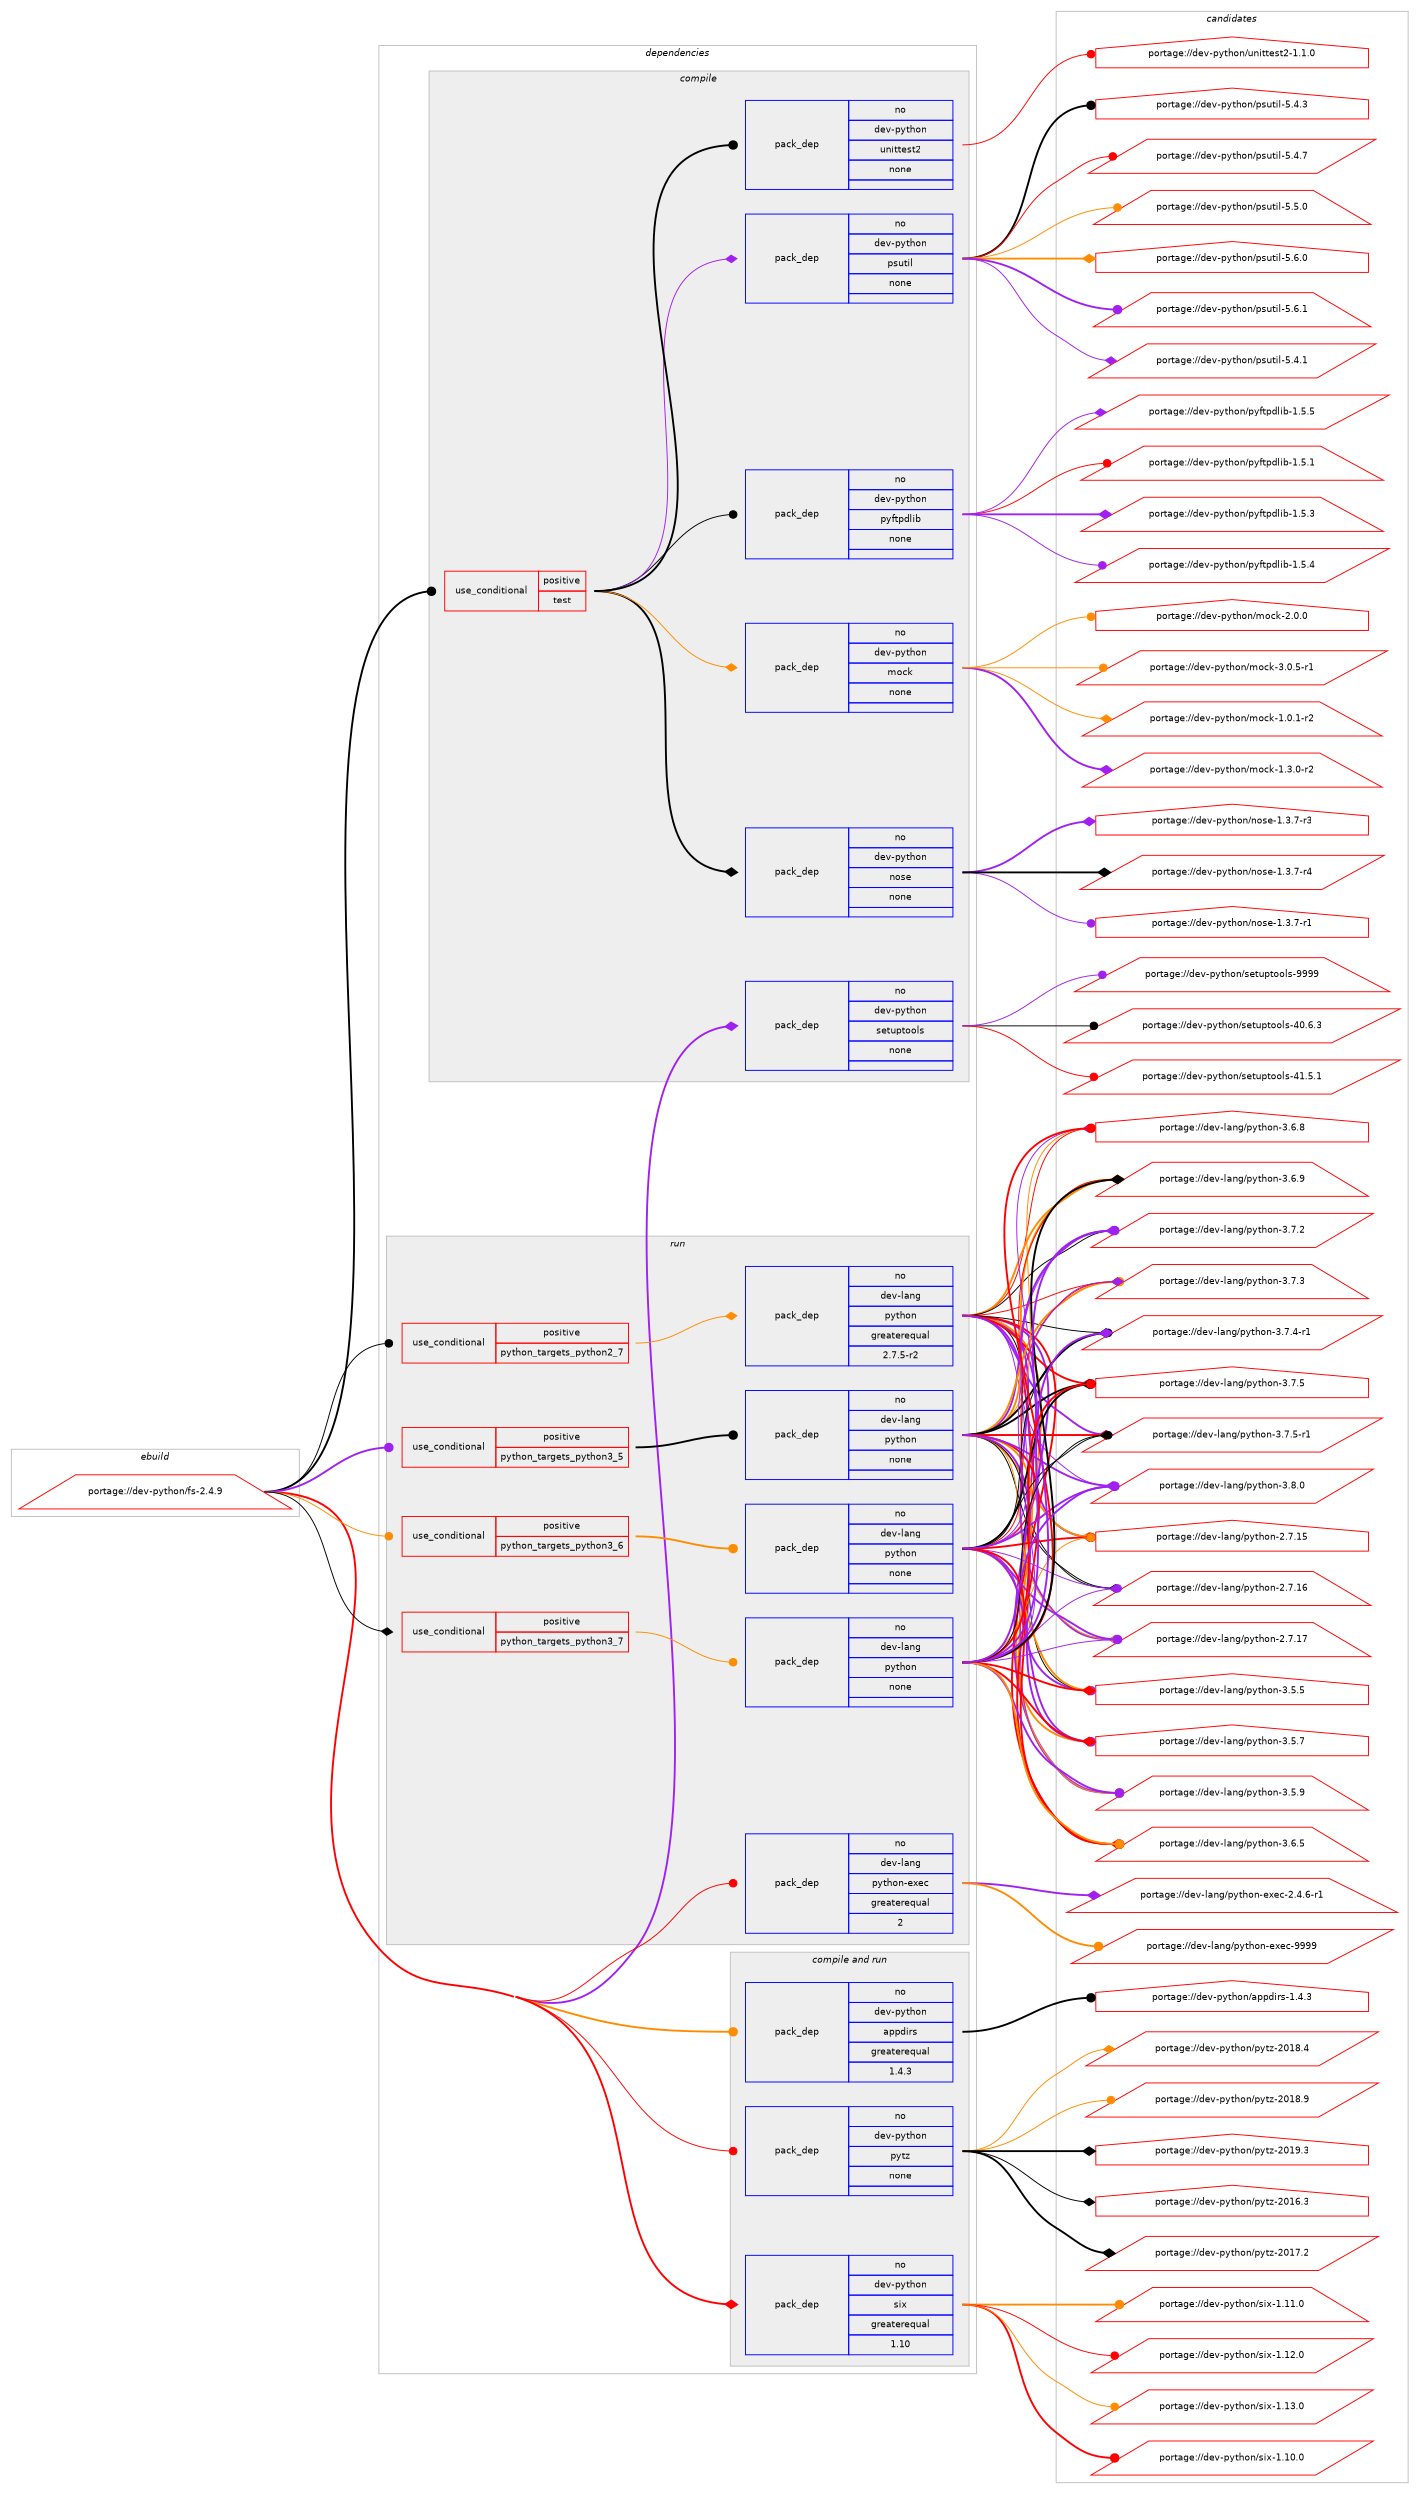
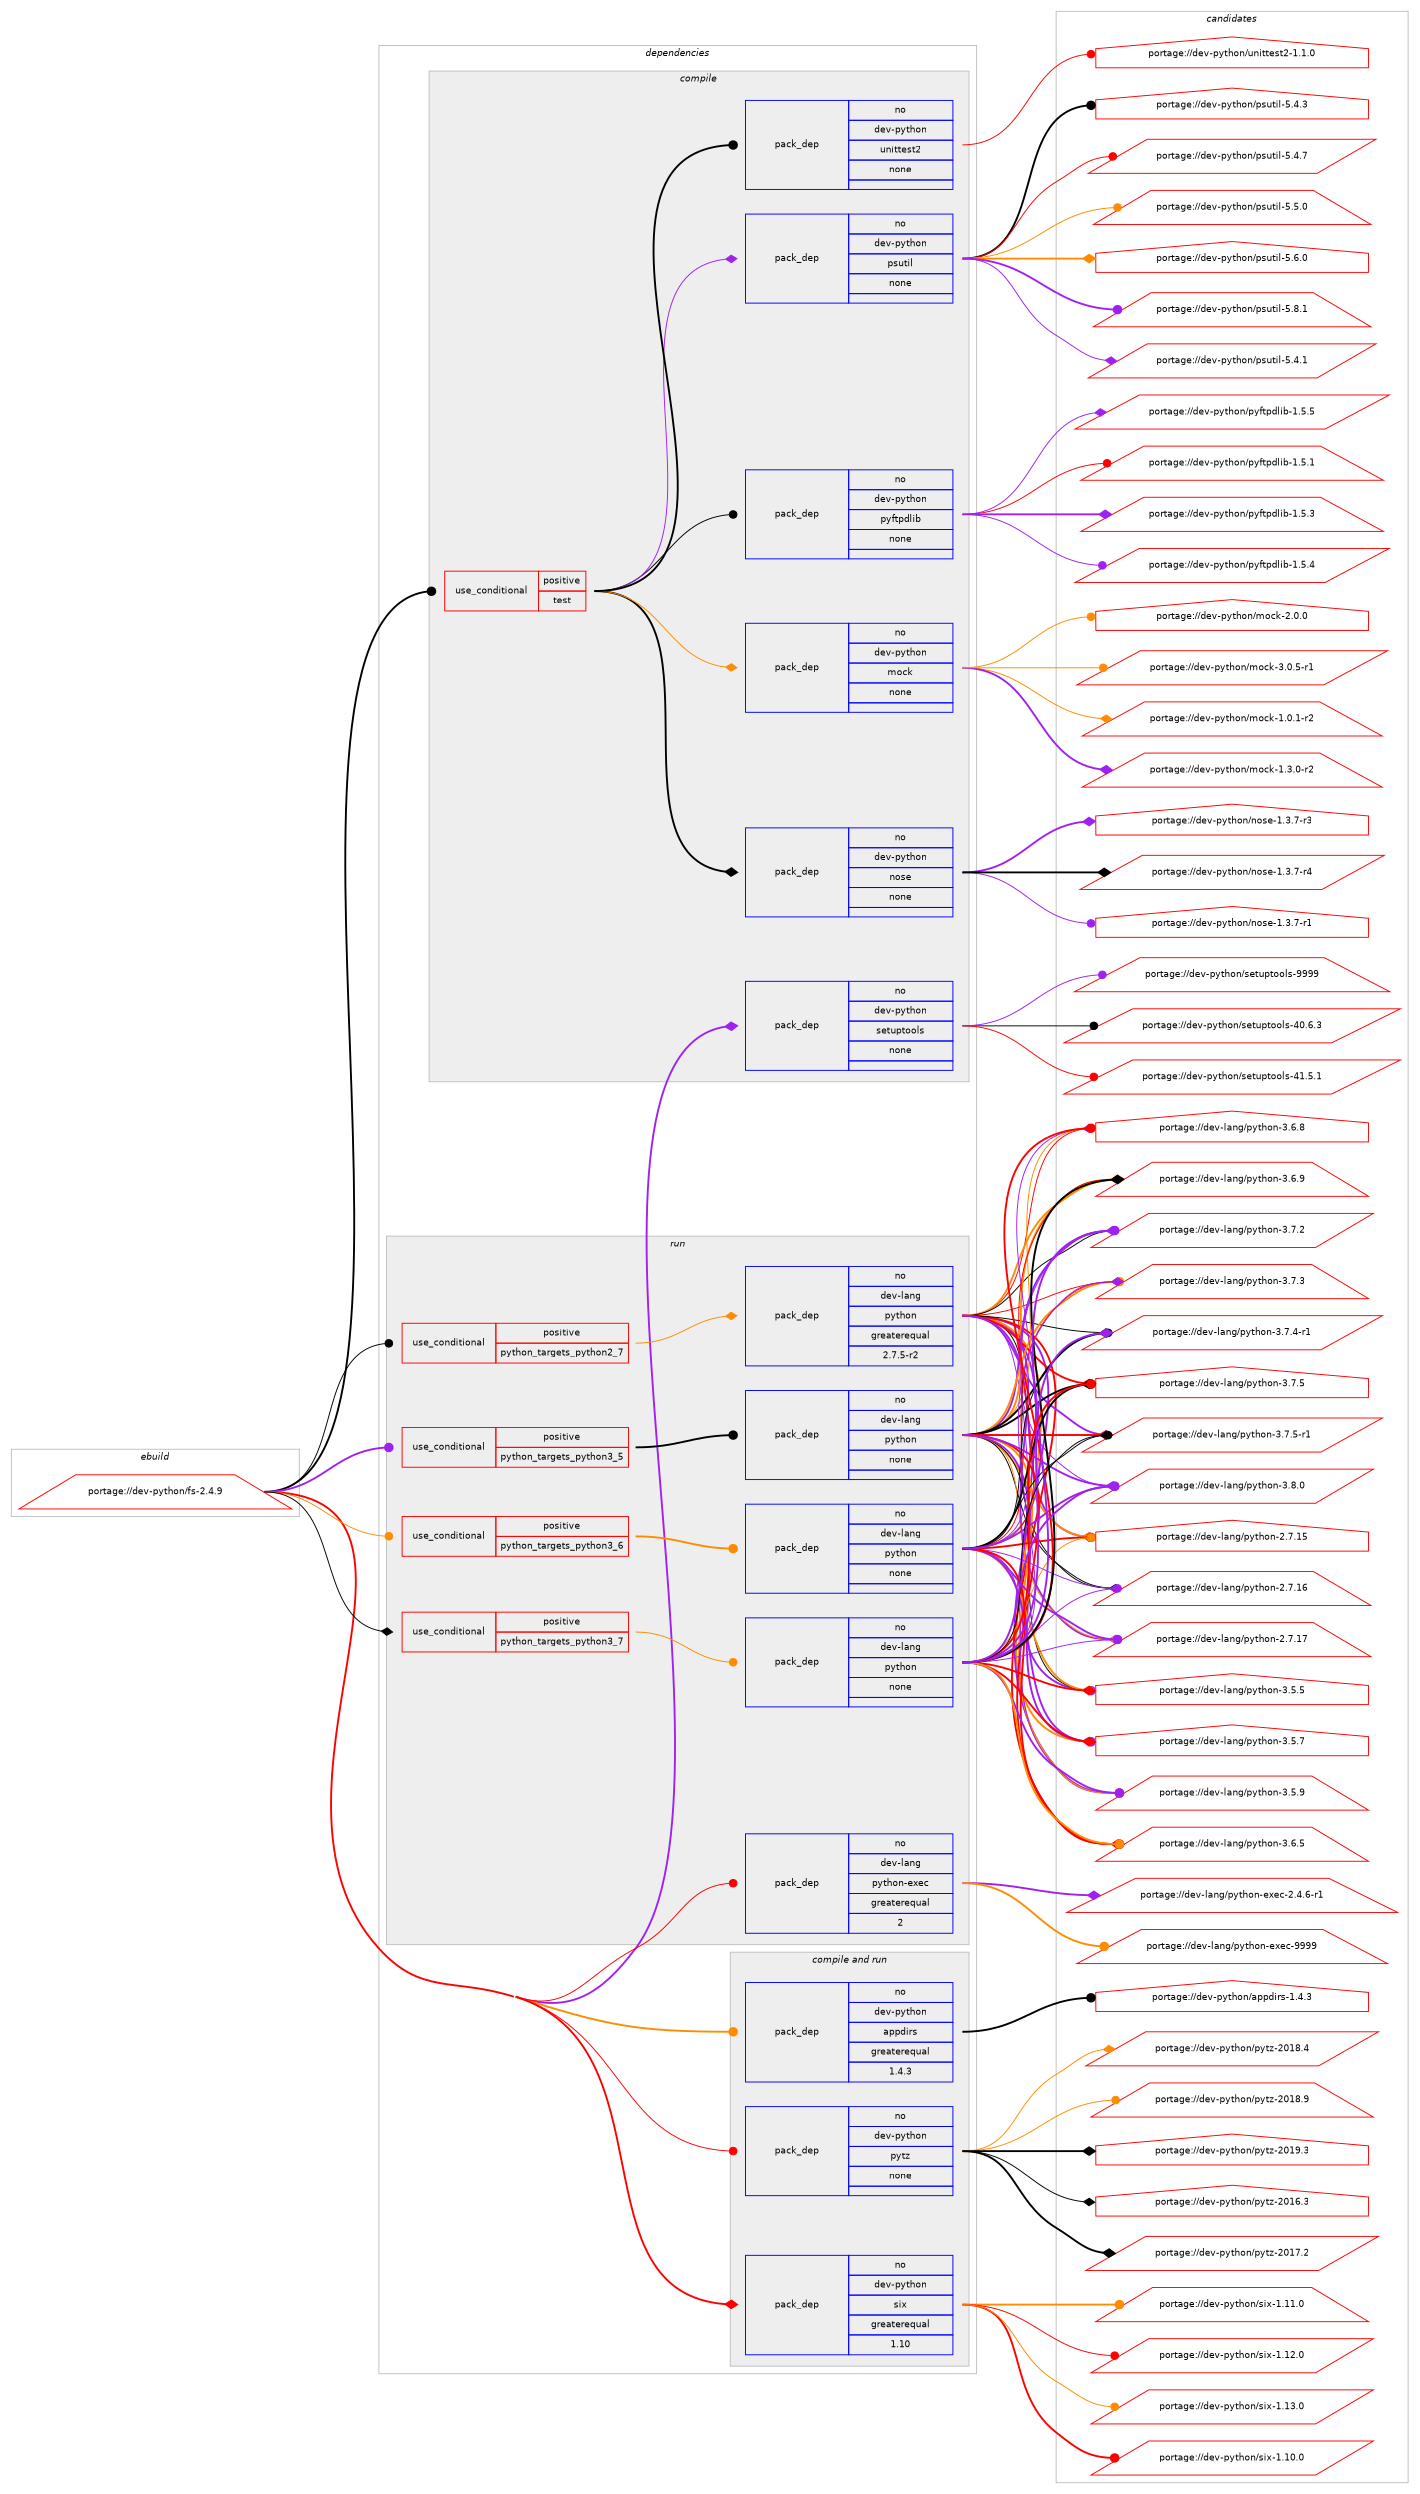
node "portage://dev-python/psutil-5.6.1": label "portage://dev-python/psutil-5.6.1" -> "portage://dev-python/psutil-5.8.1"
node "portage://dev-lang/python-exec-9999": shape parallelogram -> trapezium
node "portage://dev-python/pytz-2018.9": shape parallelogram -> trapezium
